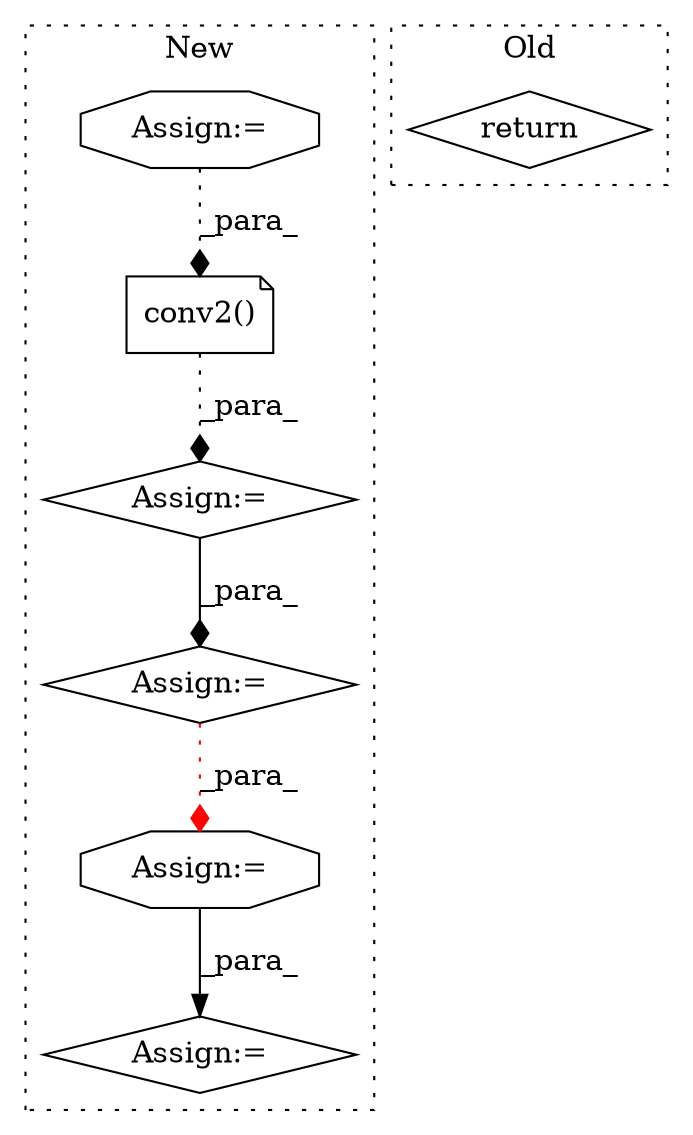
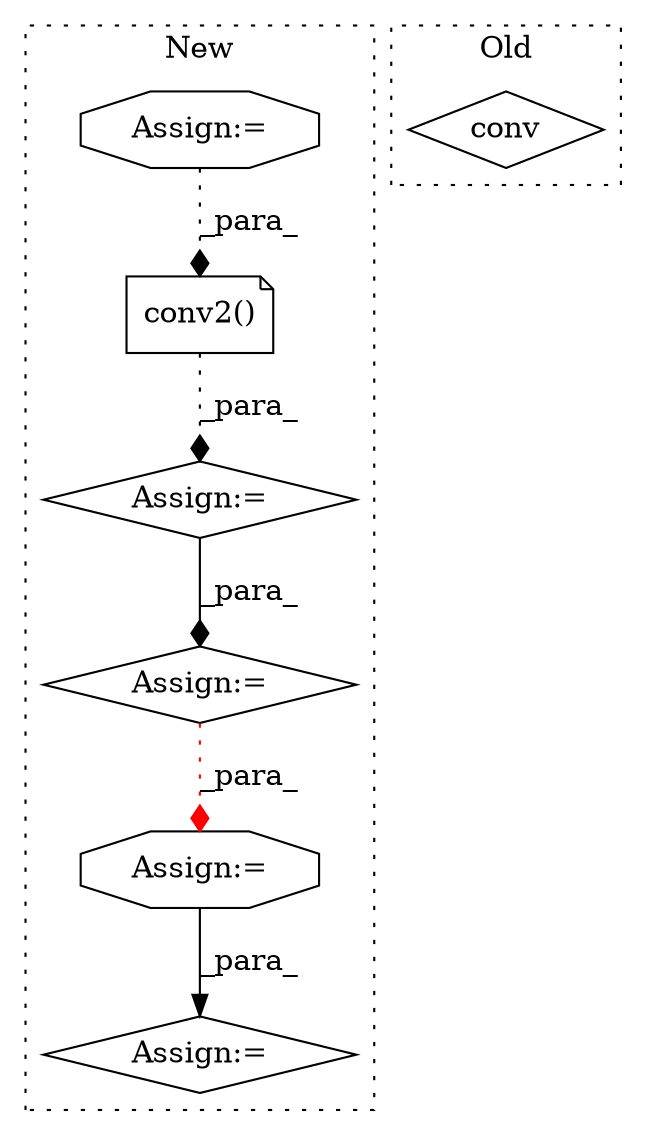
node "return": label "return" -> "conv"
